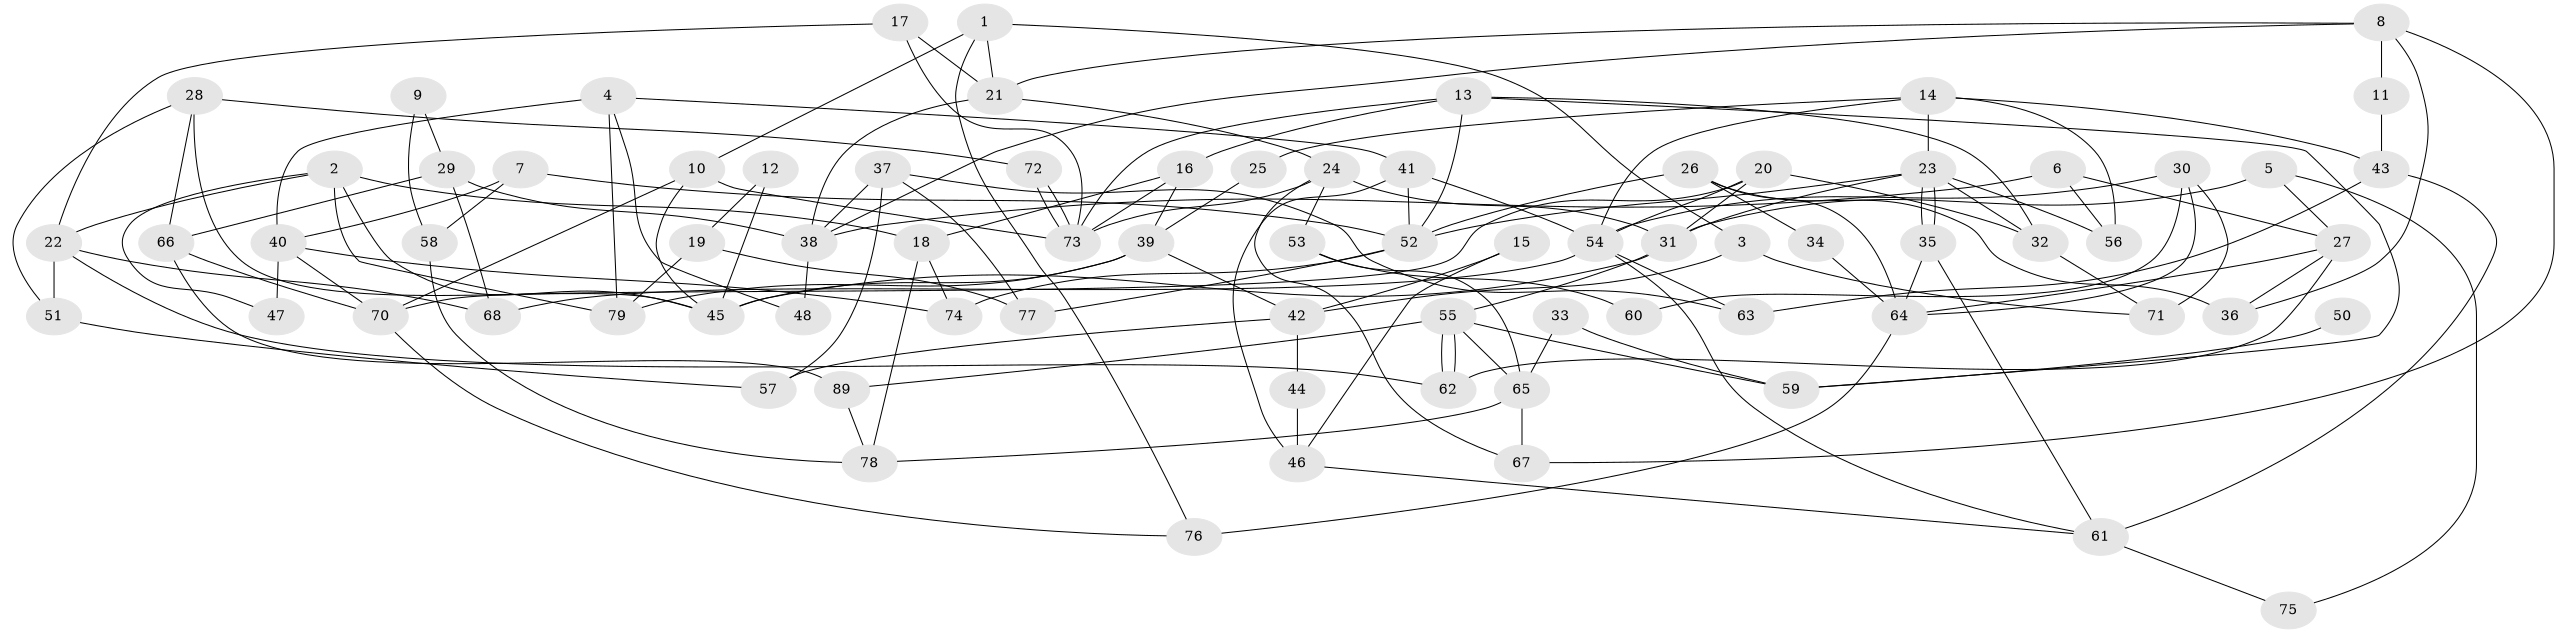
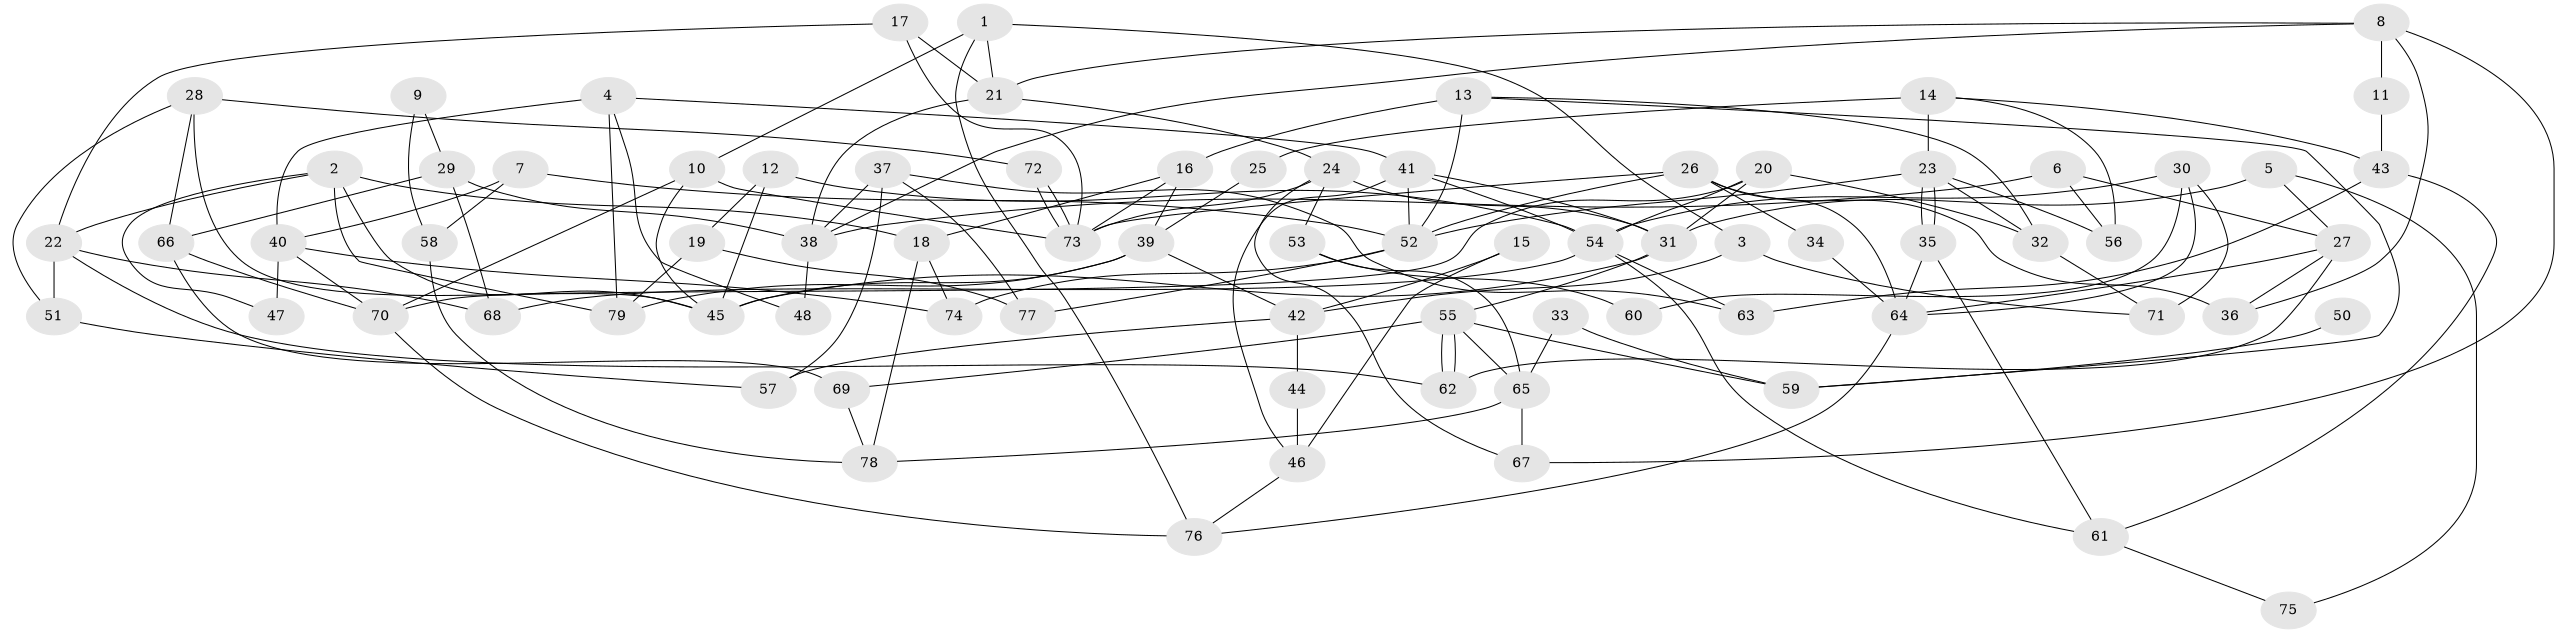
edge "13" -- "73": now "26" -- "73"
edge "14" -- "54": now "12" -- "54"
edge "23" -- "31": now "41" -- "31"
node "89": label "89" -> "69"
edge "46" -- "61": now "46" -- "76"
